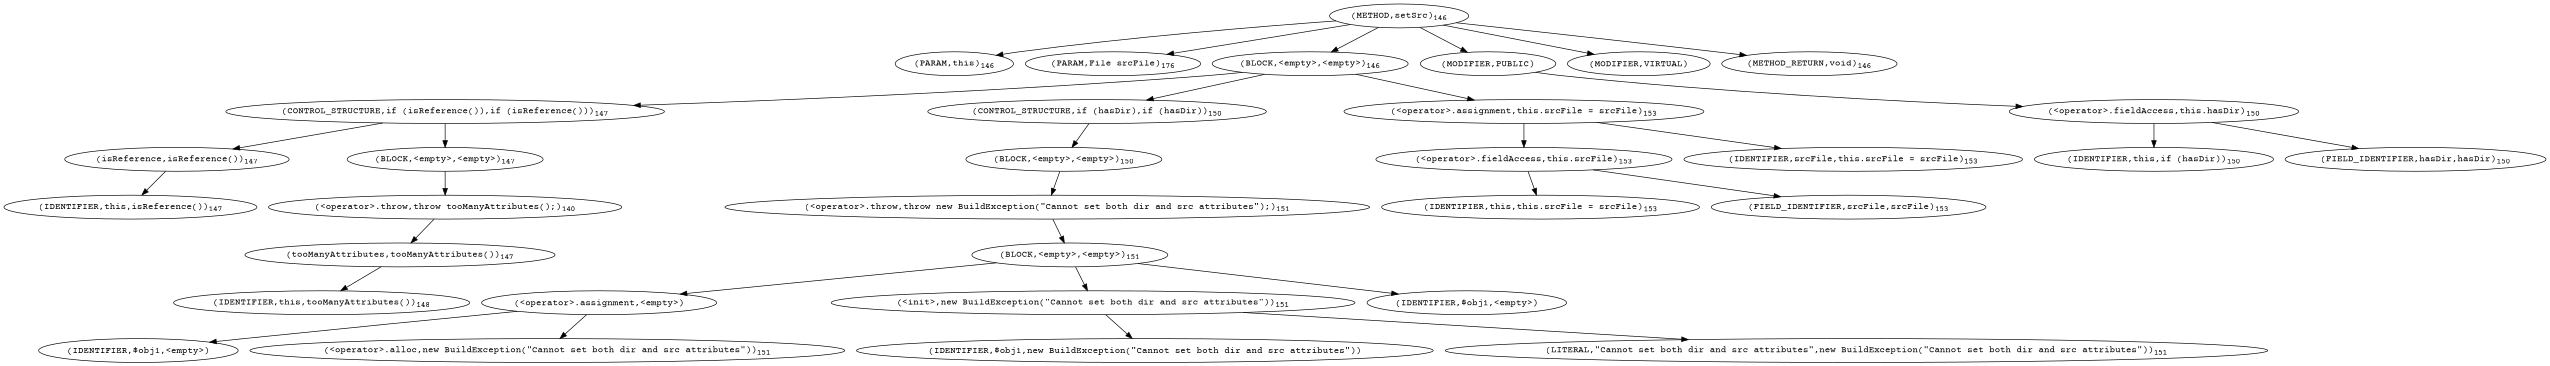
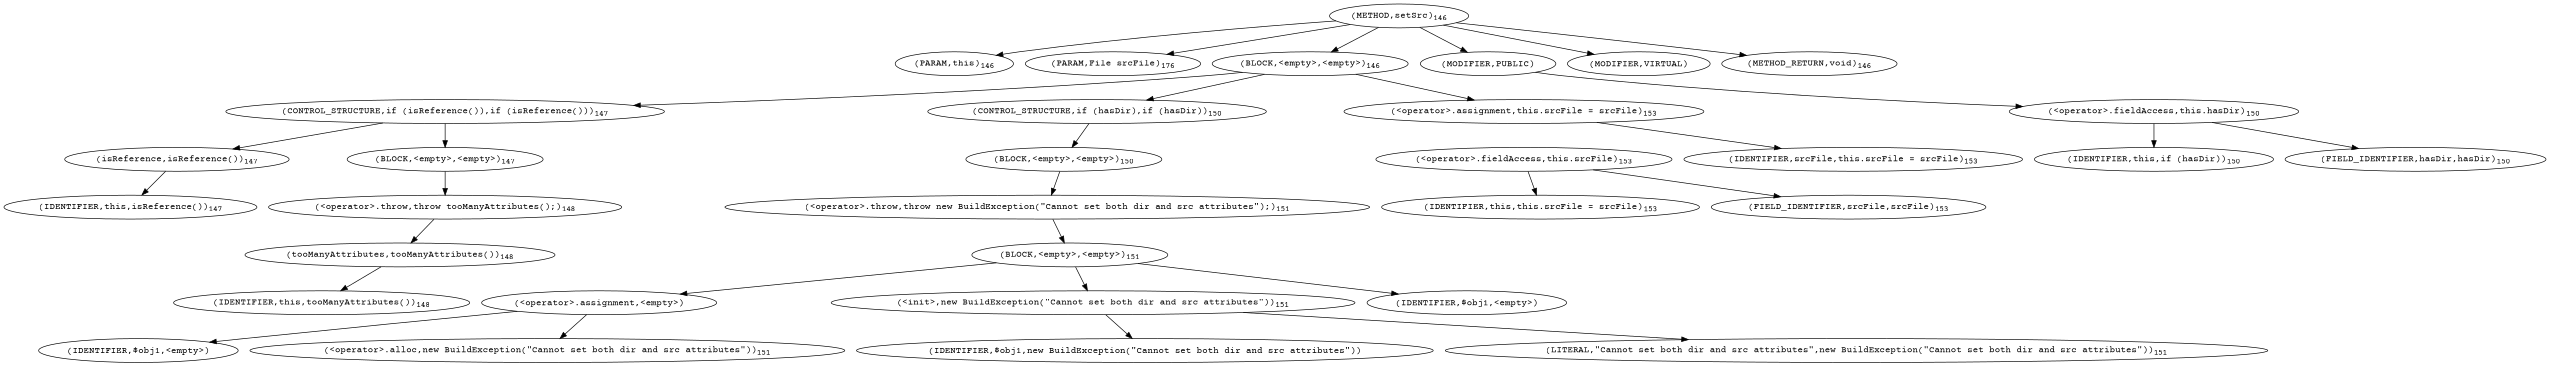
edge "(<operator>.assignment,this.srcFile = srcFile)" -> "(<operator>.fieldAccess,this.srcFile)": removed
node "(<operator>.throw,throw tooManyAttributes();)": text "140" -> "148"
node "(tooManyAttributes,tooManyAttributes())": text "147" -> "148"
